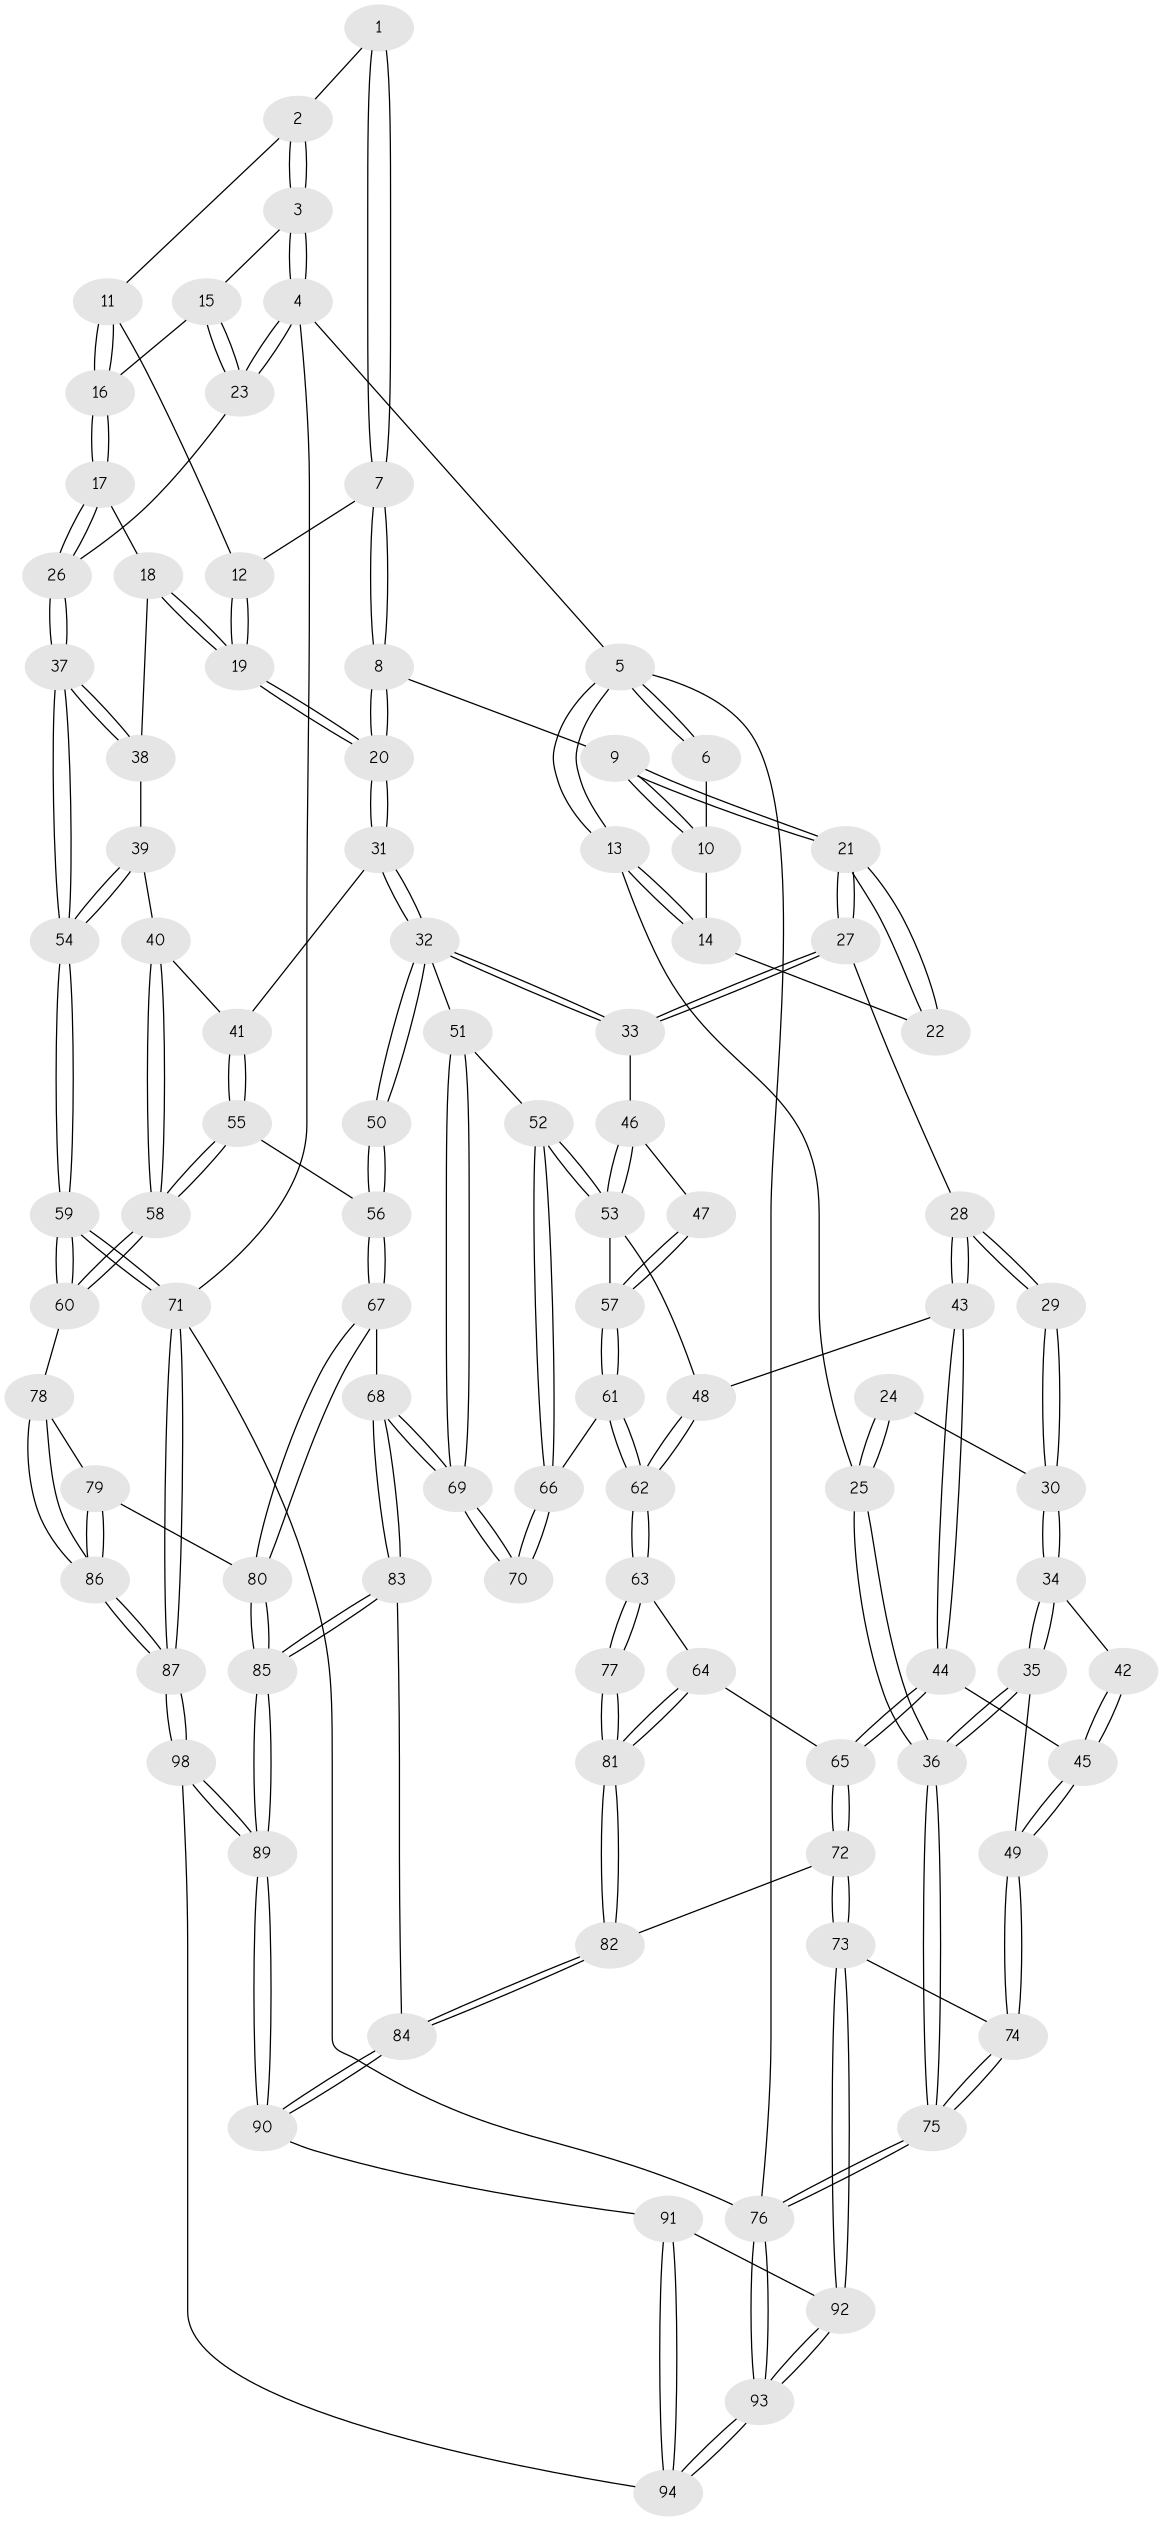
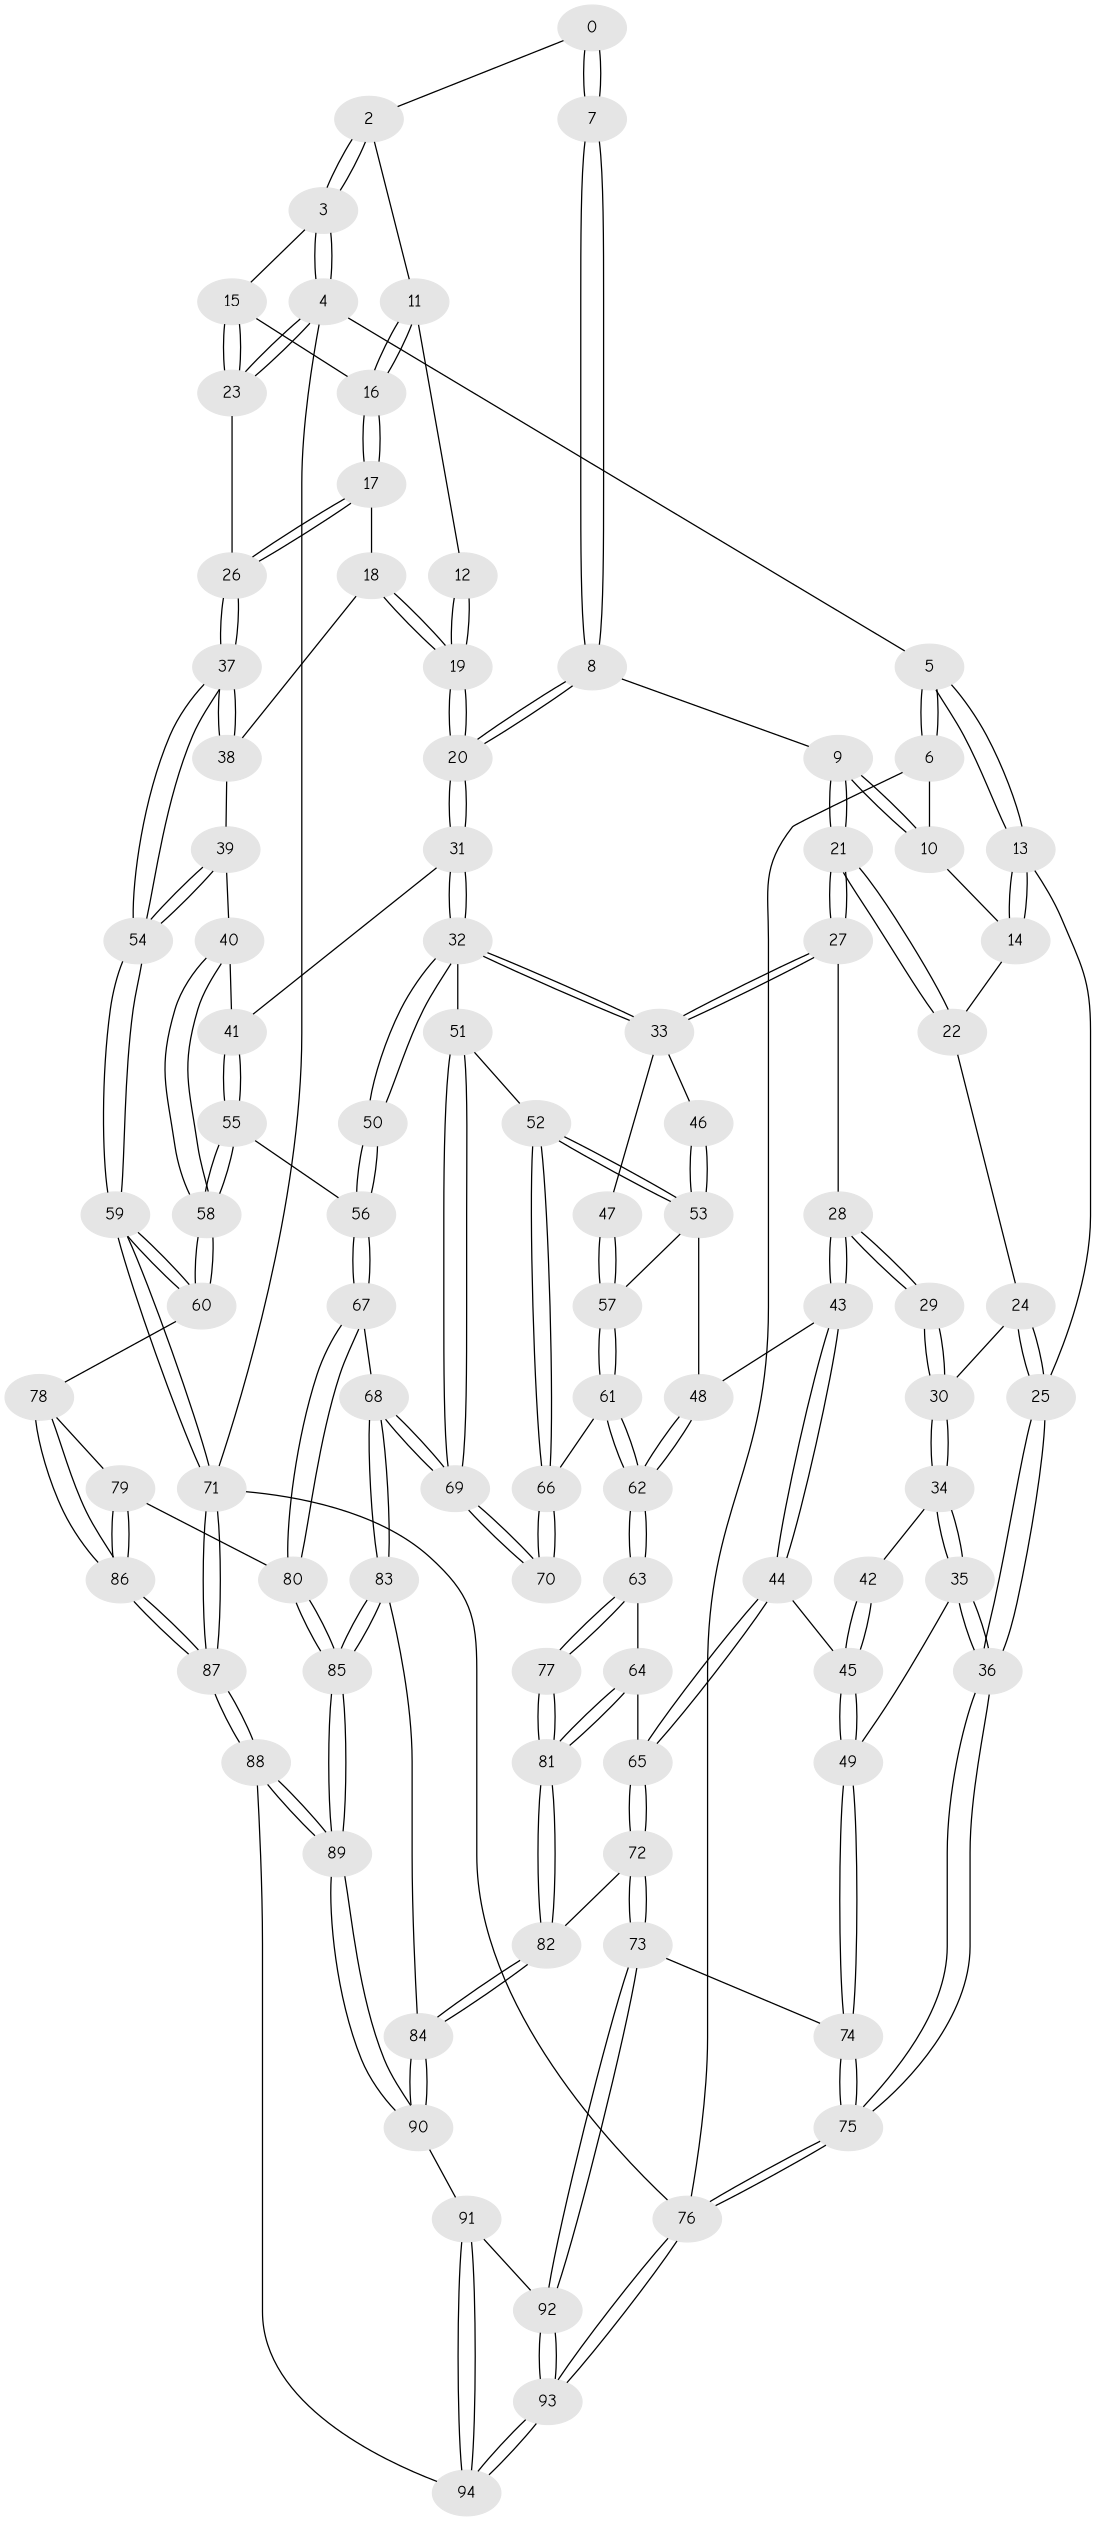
node "1": label "1" -> "0"
edge "7" -- "12": removed
edge "46" -- "47": now "33" -- "47"
edge "22" -- "24": added
edge "5" -- "76": now "6" -- "76"
node "98": label "98" -> "88"
